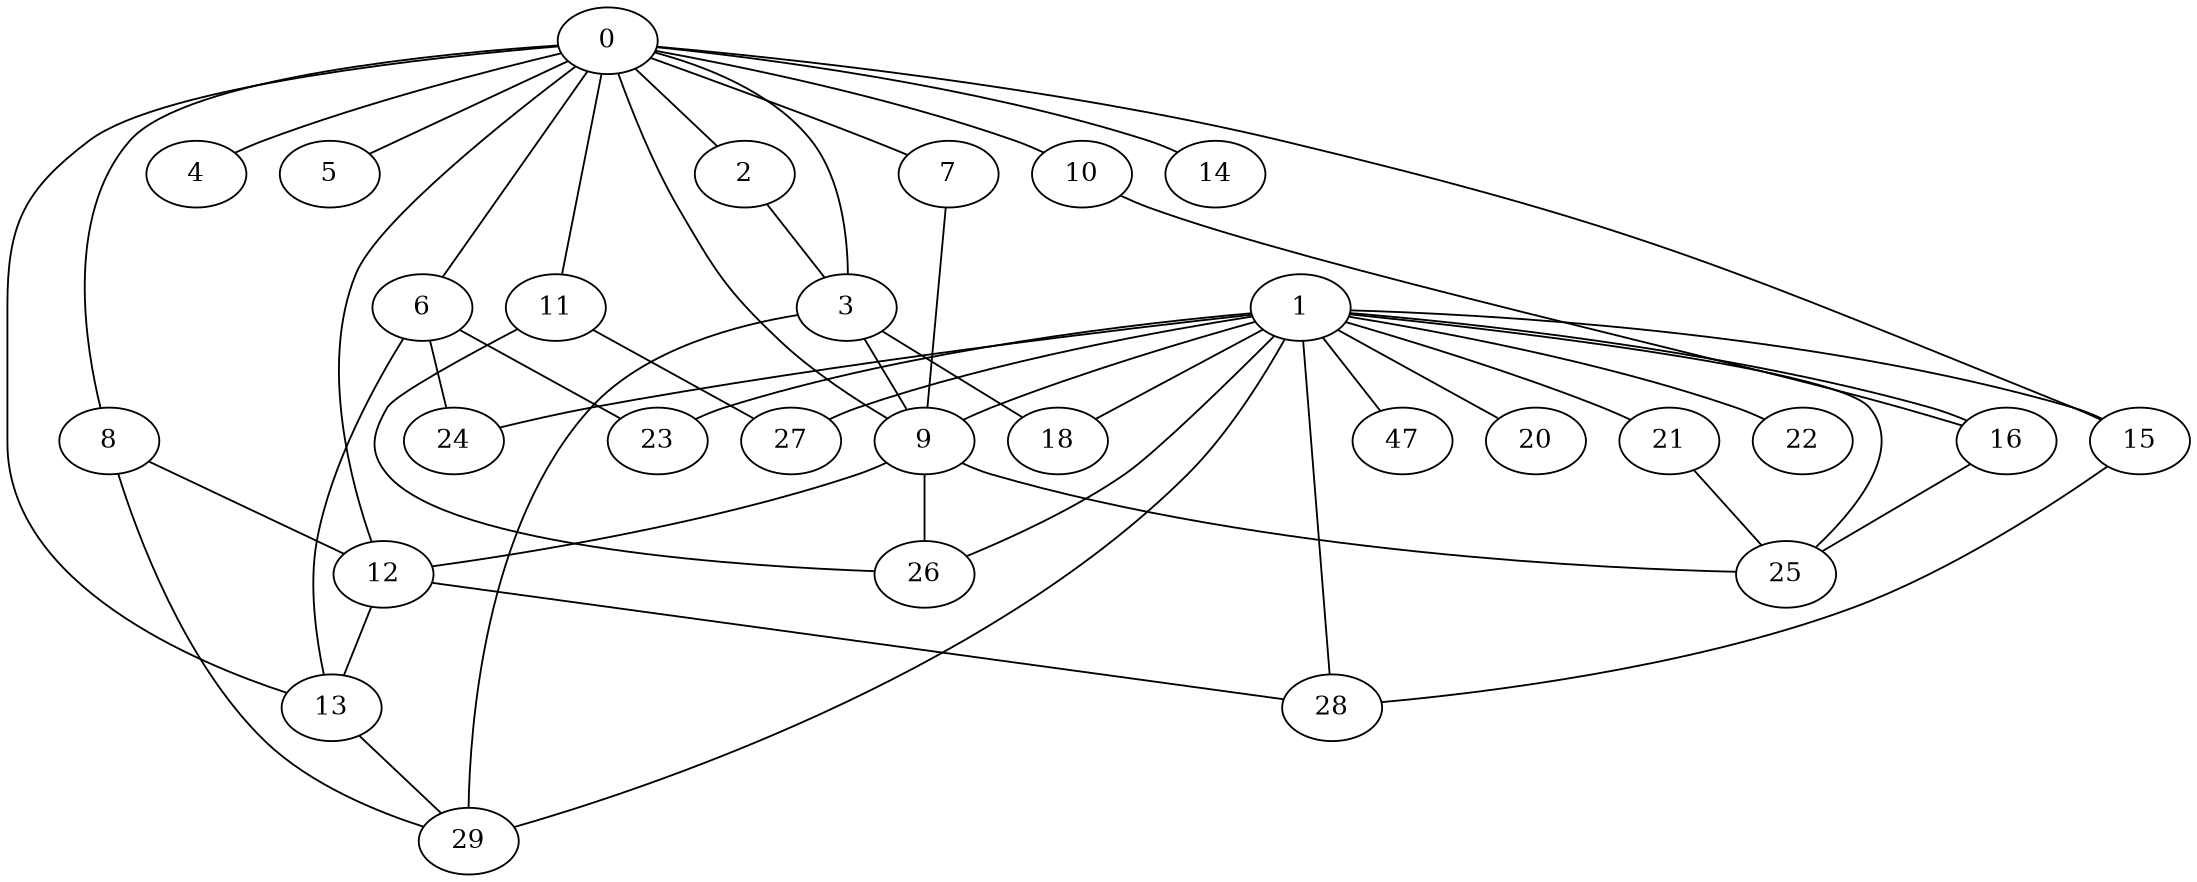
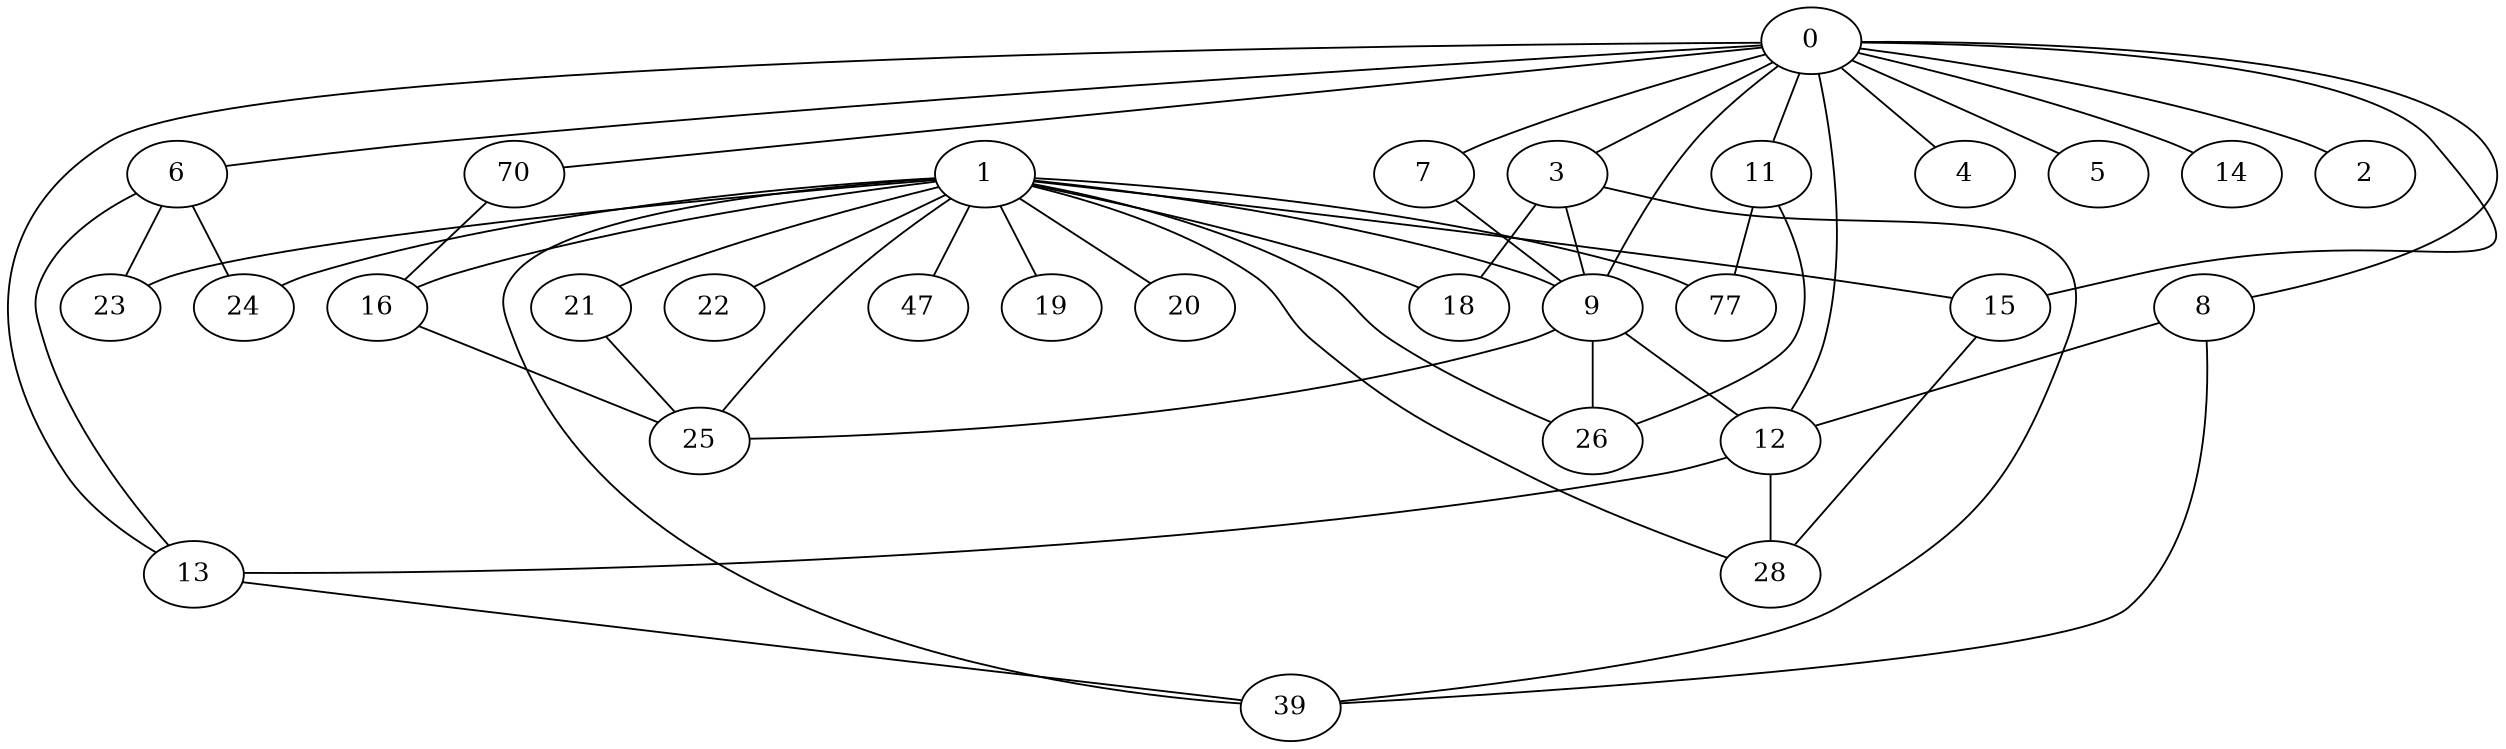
node "10": label "10" -> "70"
edge "2" -- "3": removed
node "19": added
node "27": label "27" -> "77"
node "29": label "29" -> "39"
